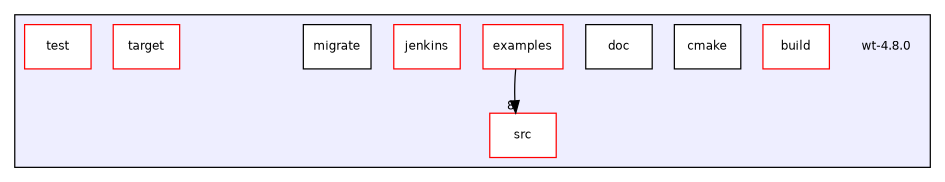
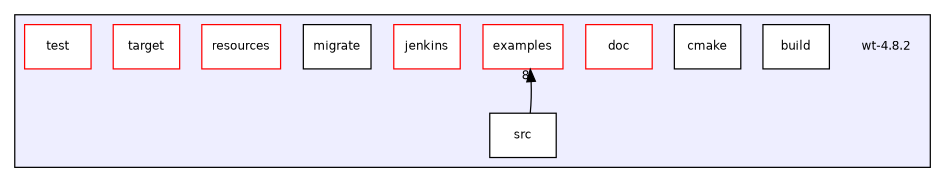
node "resources": added
node "doc": color black -> red
node "build": color red -> black
node "wt-4.8.0": label "wt-4.8.0" -> "wt-4.8.2"
edge "examples" -> "src": reversed
node "src": color red -> black
